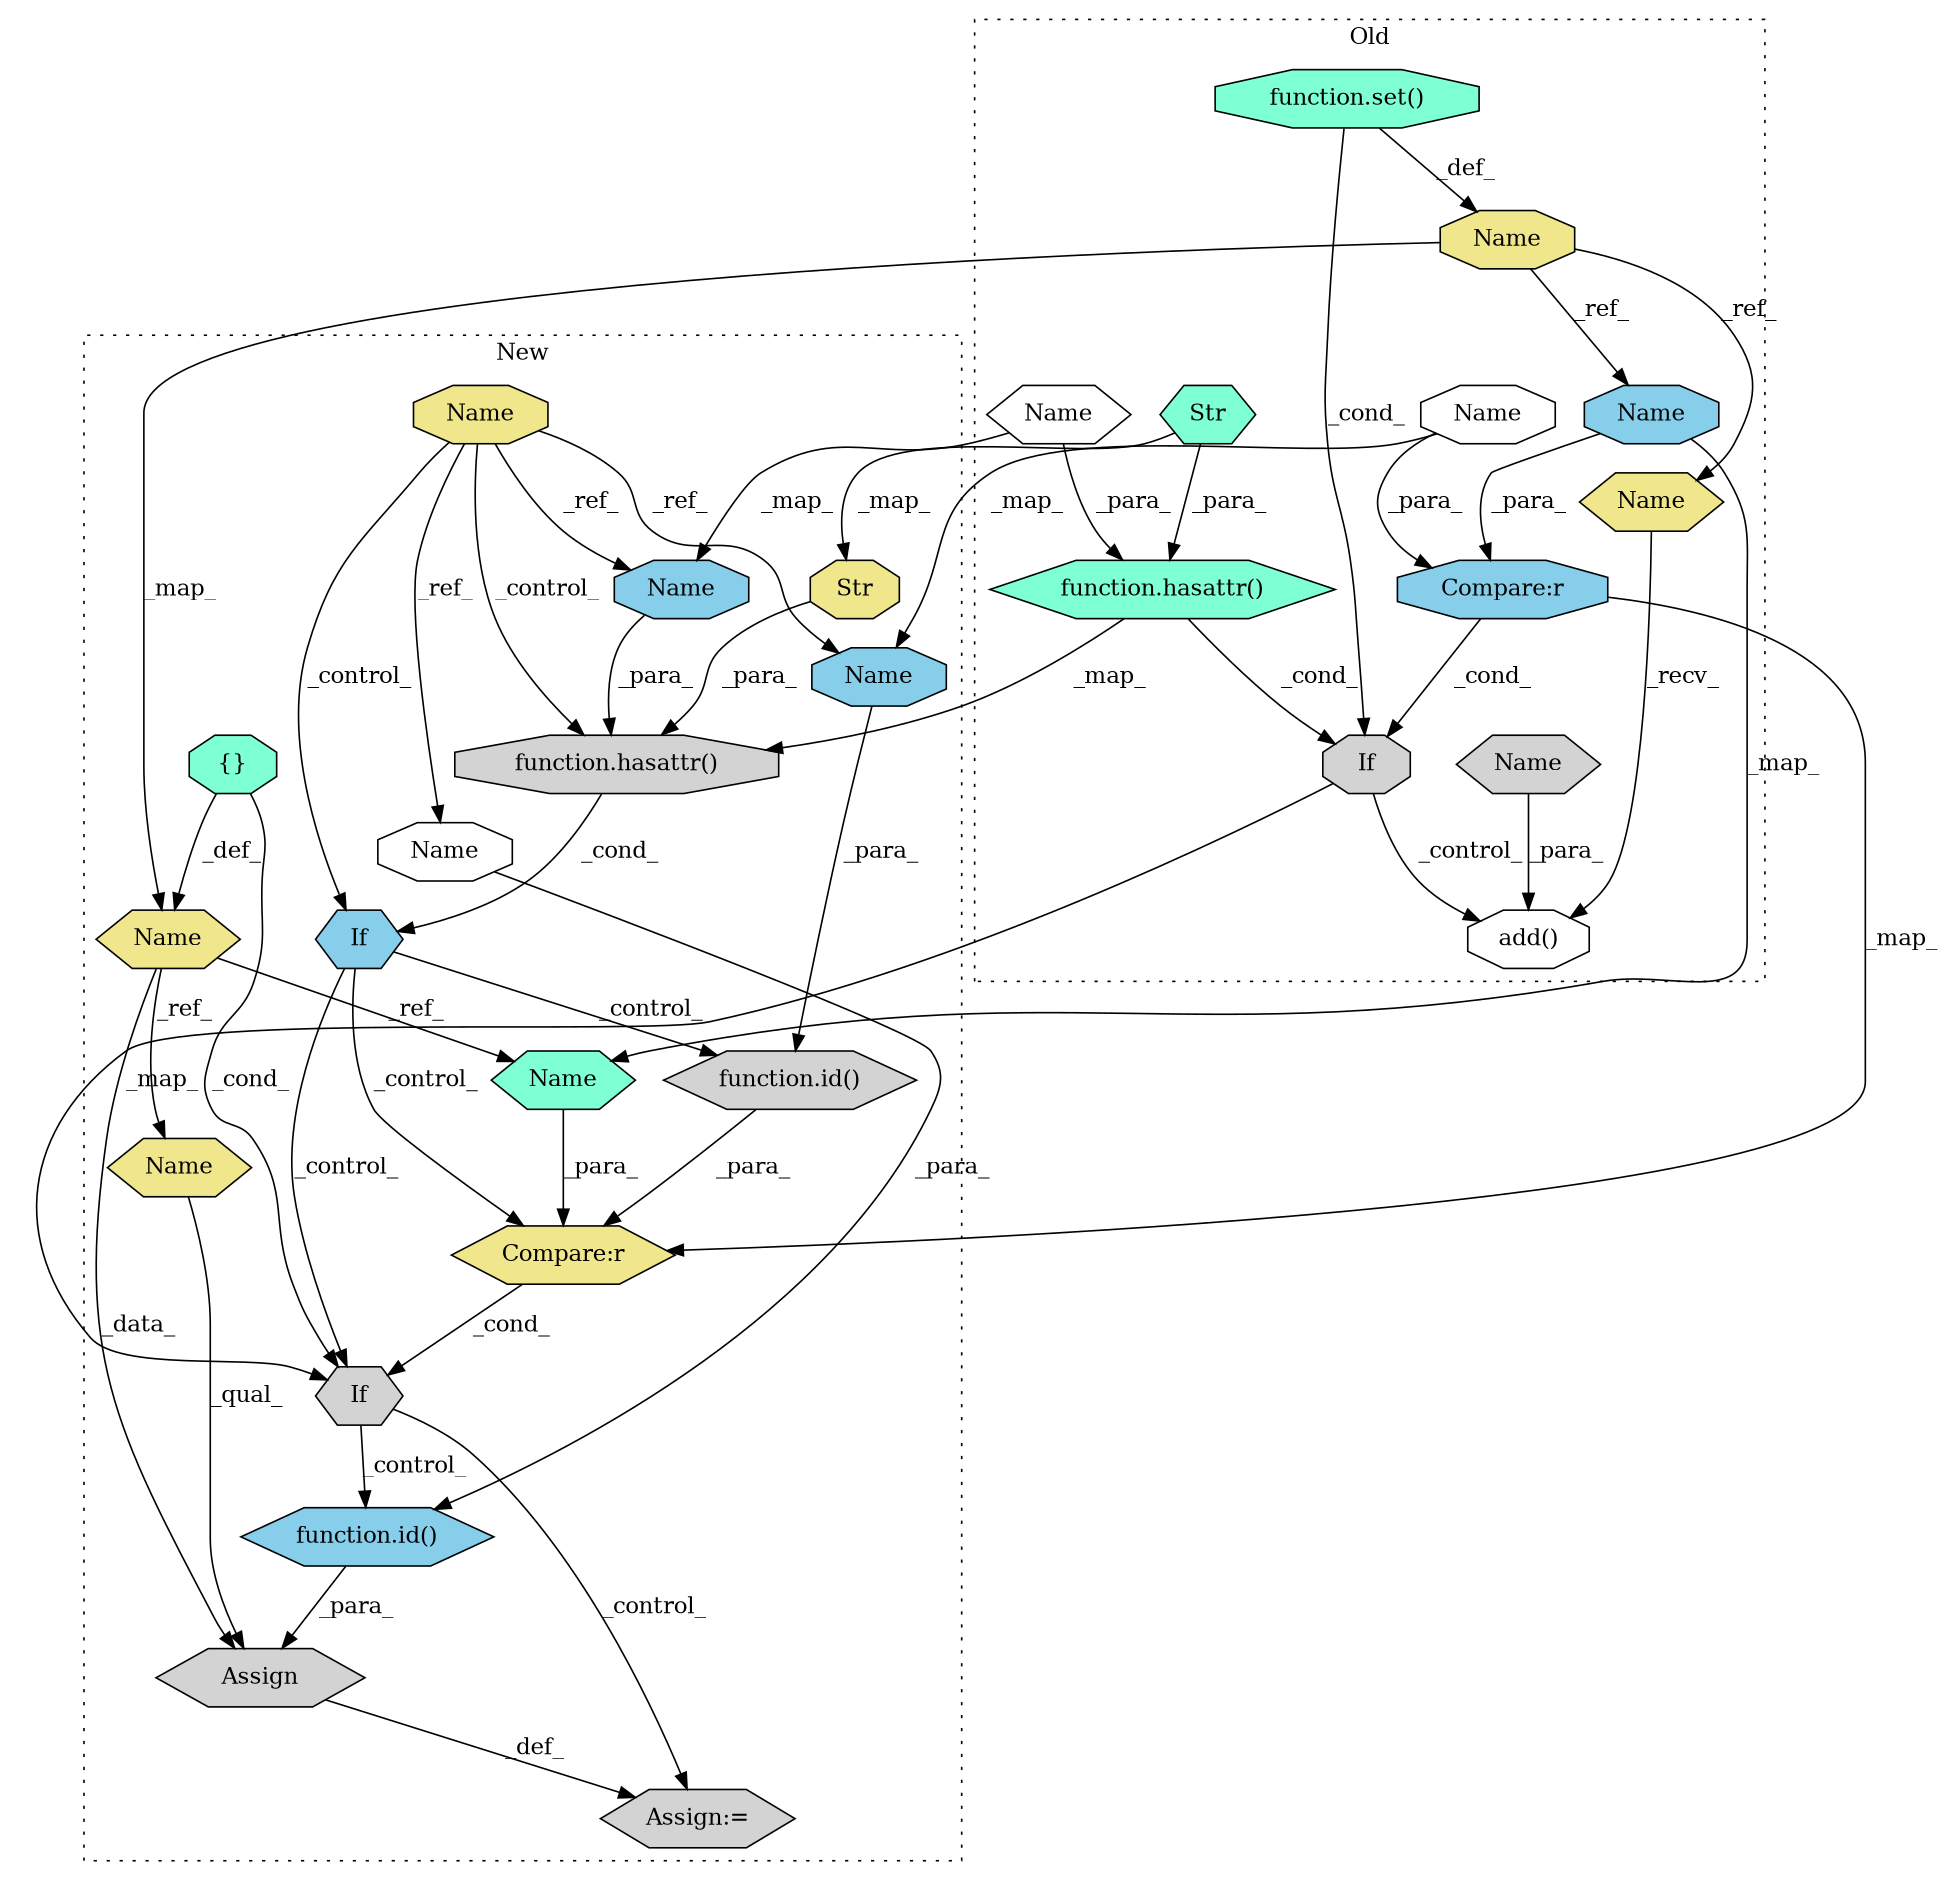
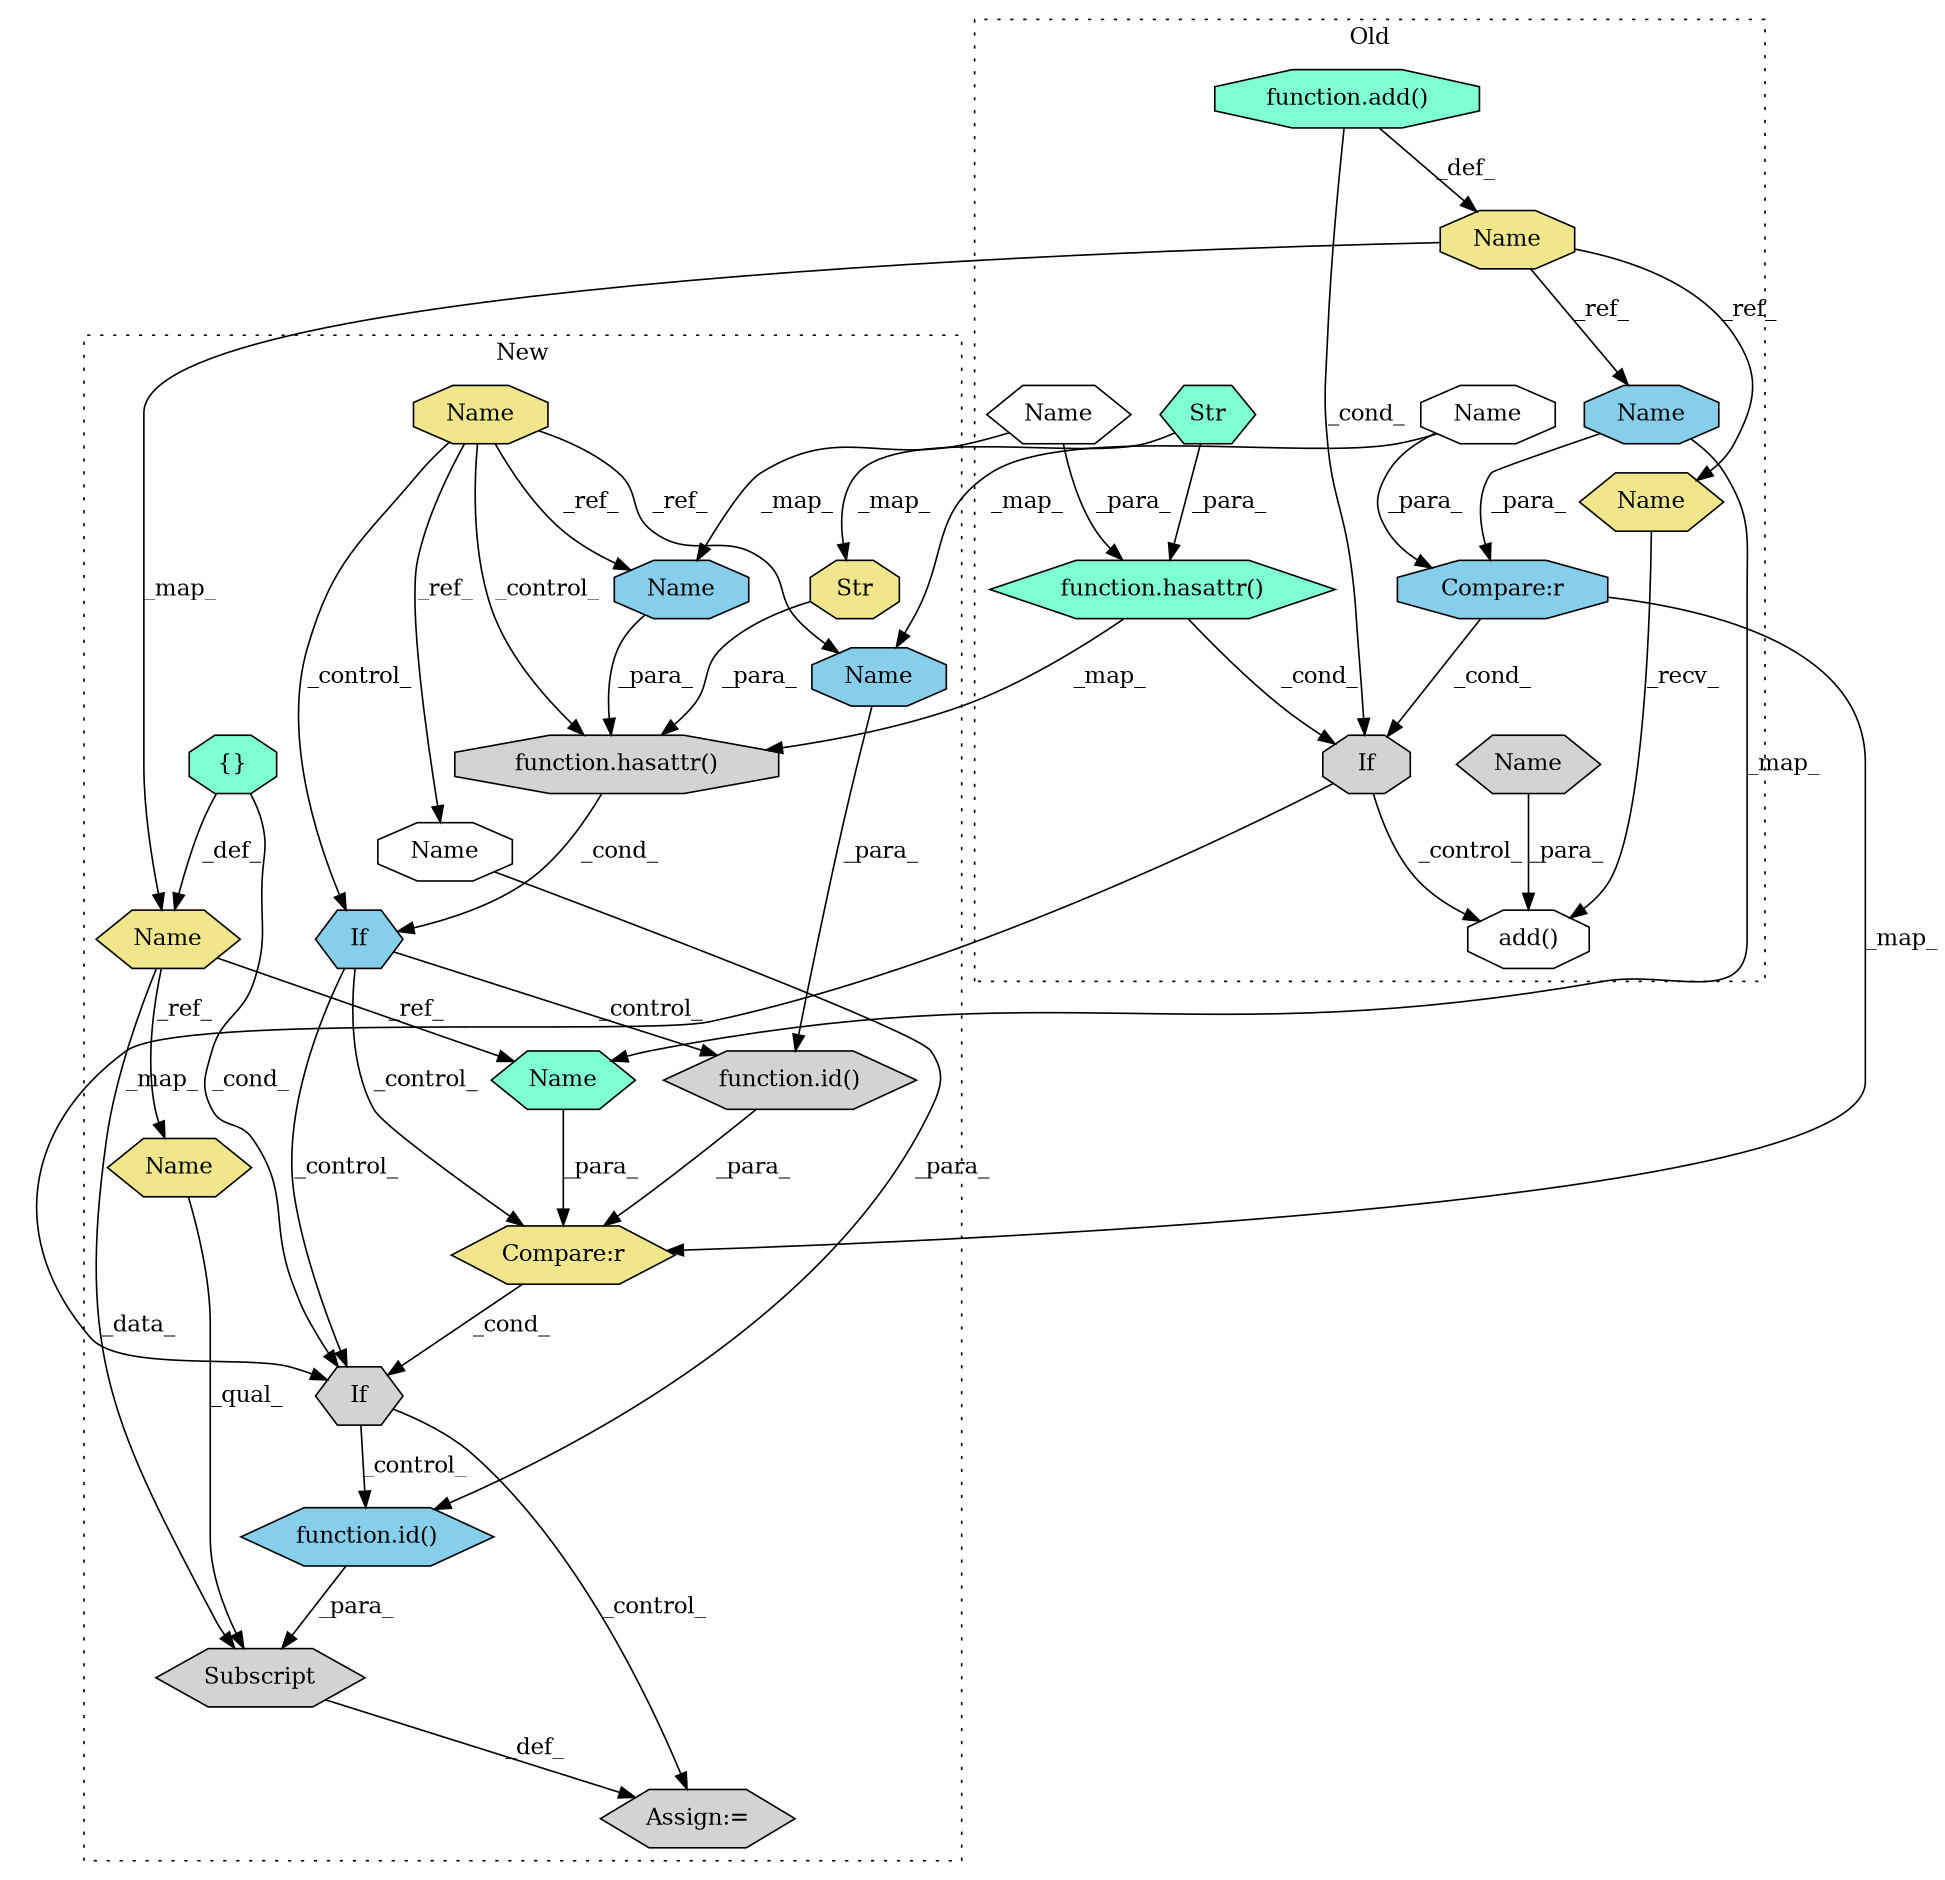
node "function.set()": label "function.set()" -> "function.add()"
node "Assign": label "Assign" -> "Subscript"
